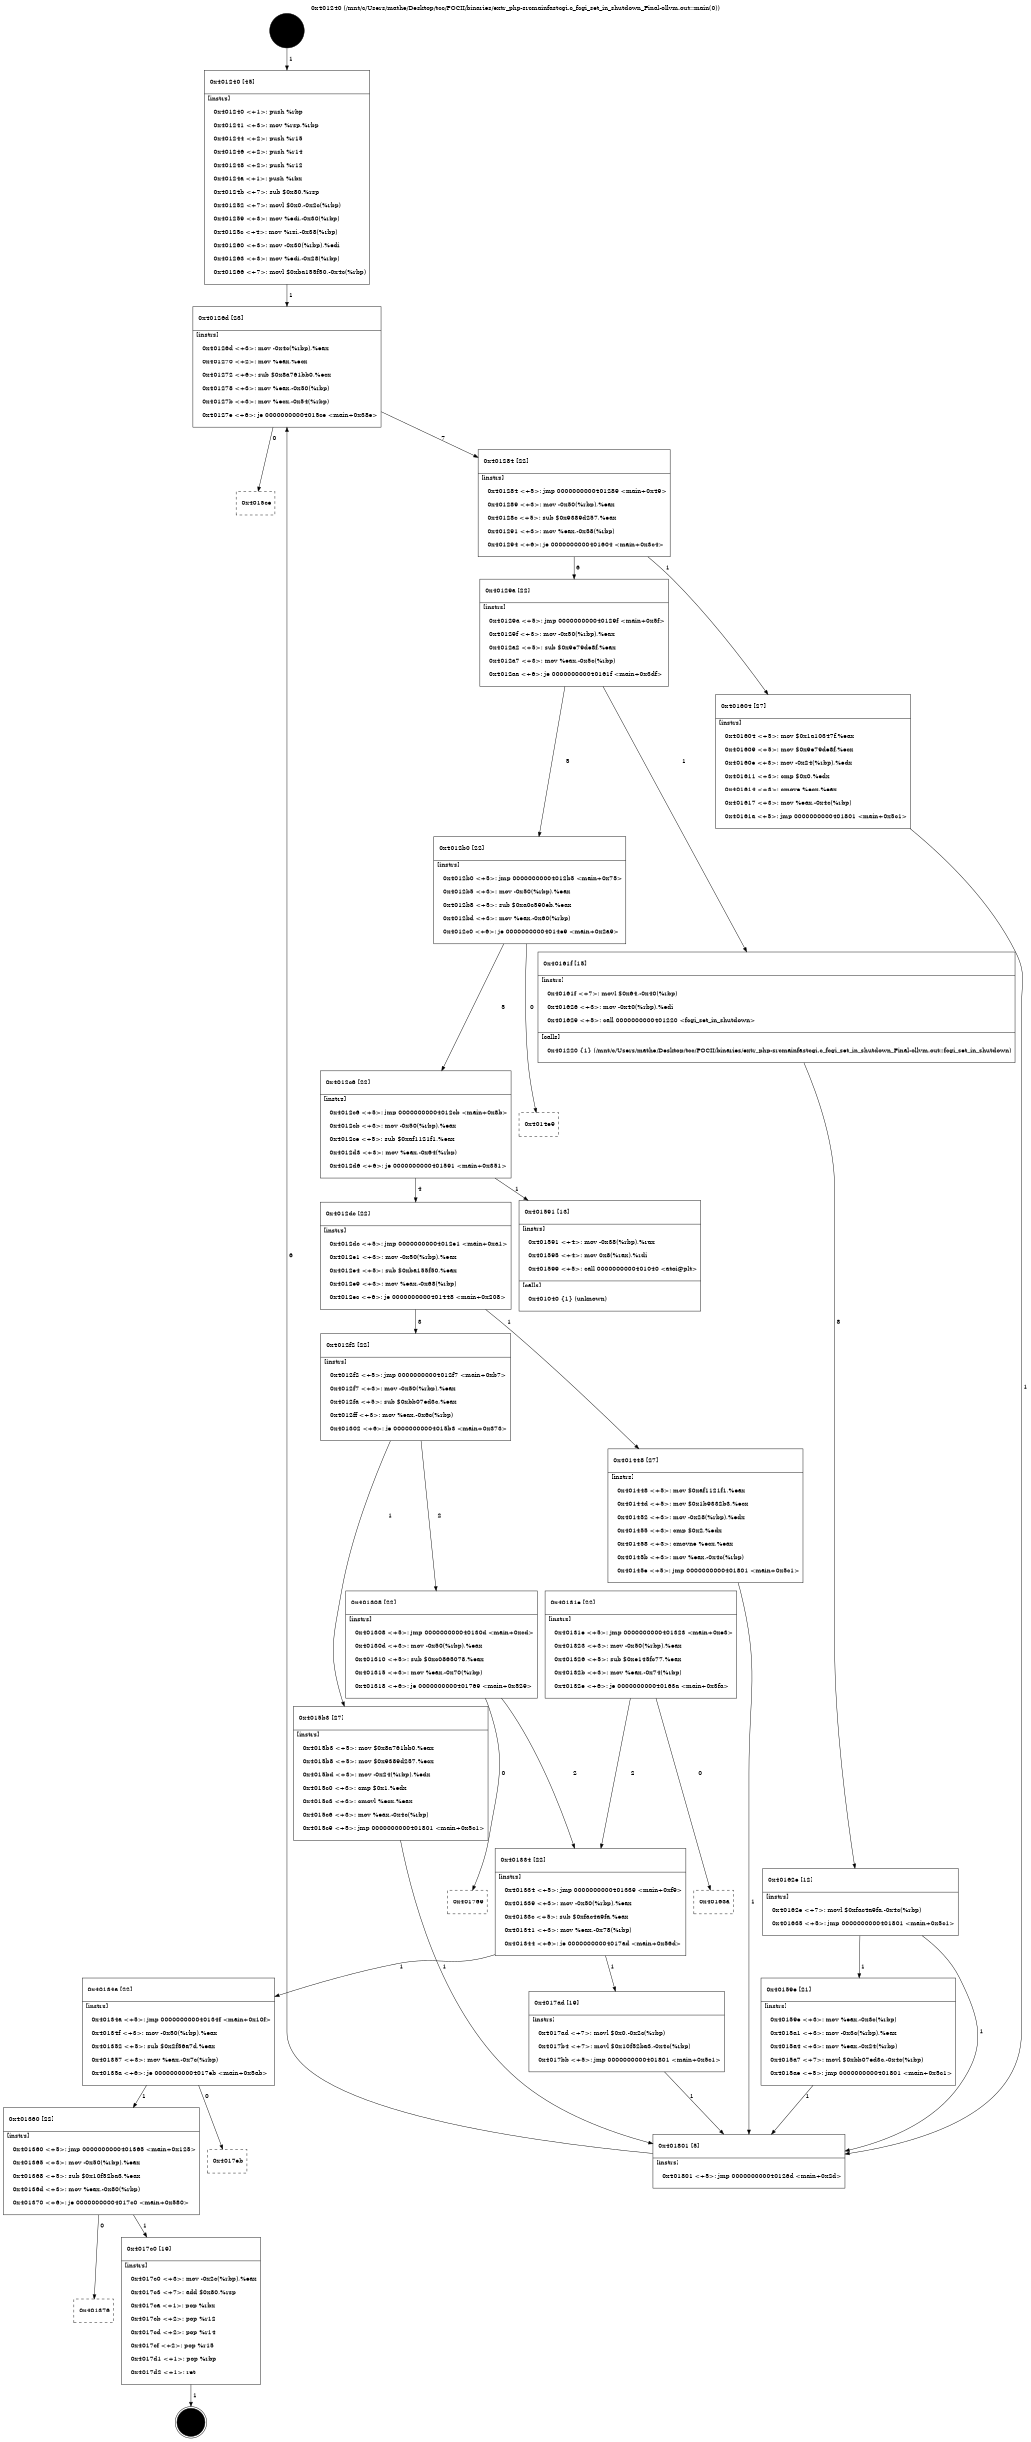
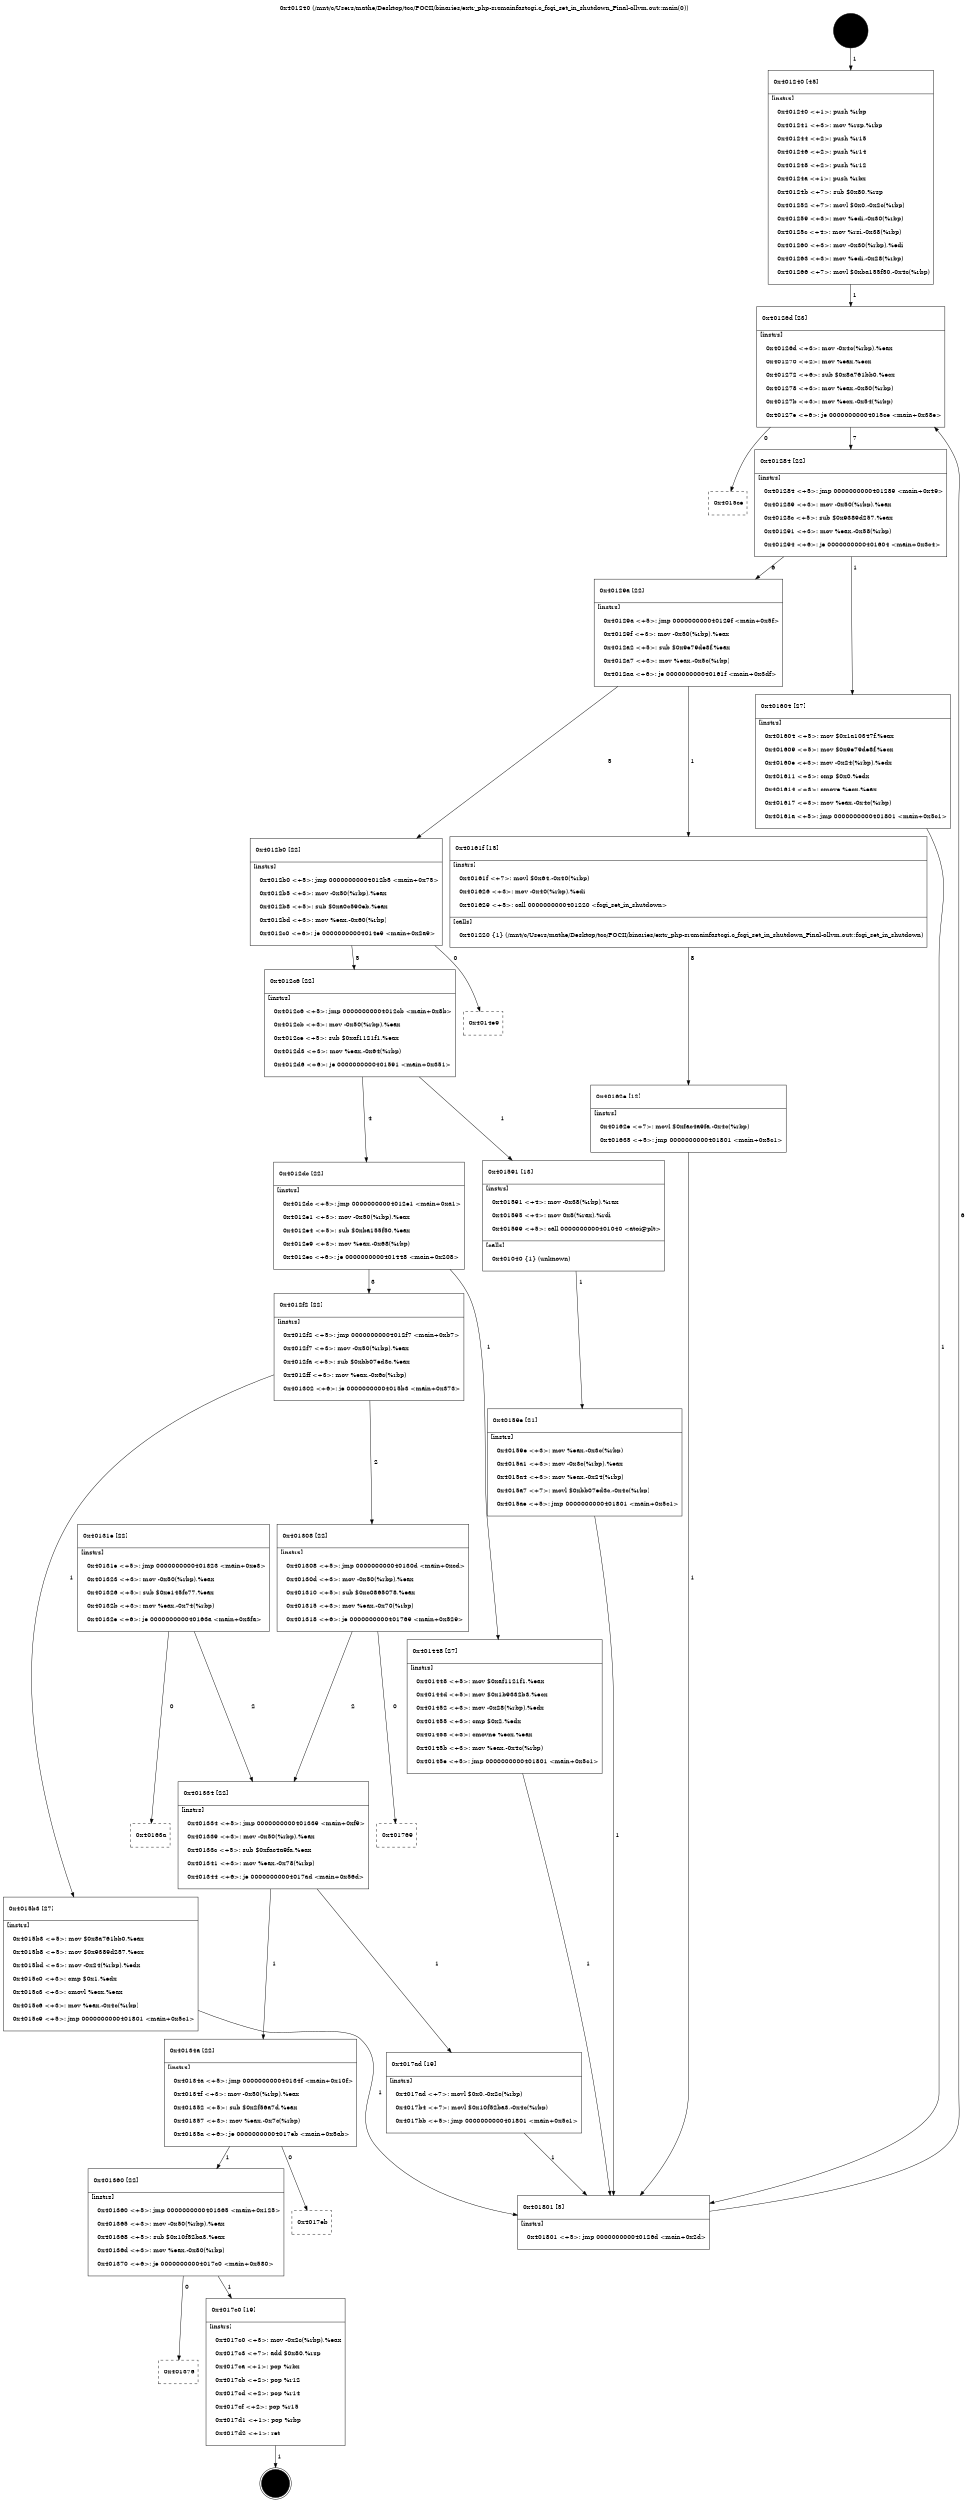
edge "0x40162e [12]" -> "0x40159e [21]": now "0x401591 [13]" -> "0x40159e [21]"
